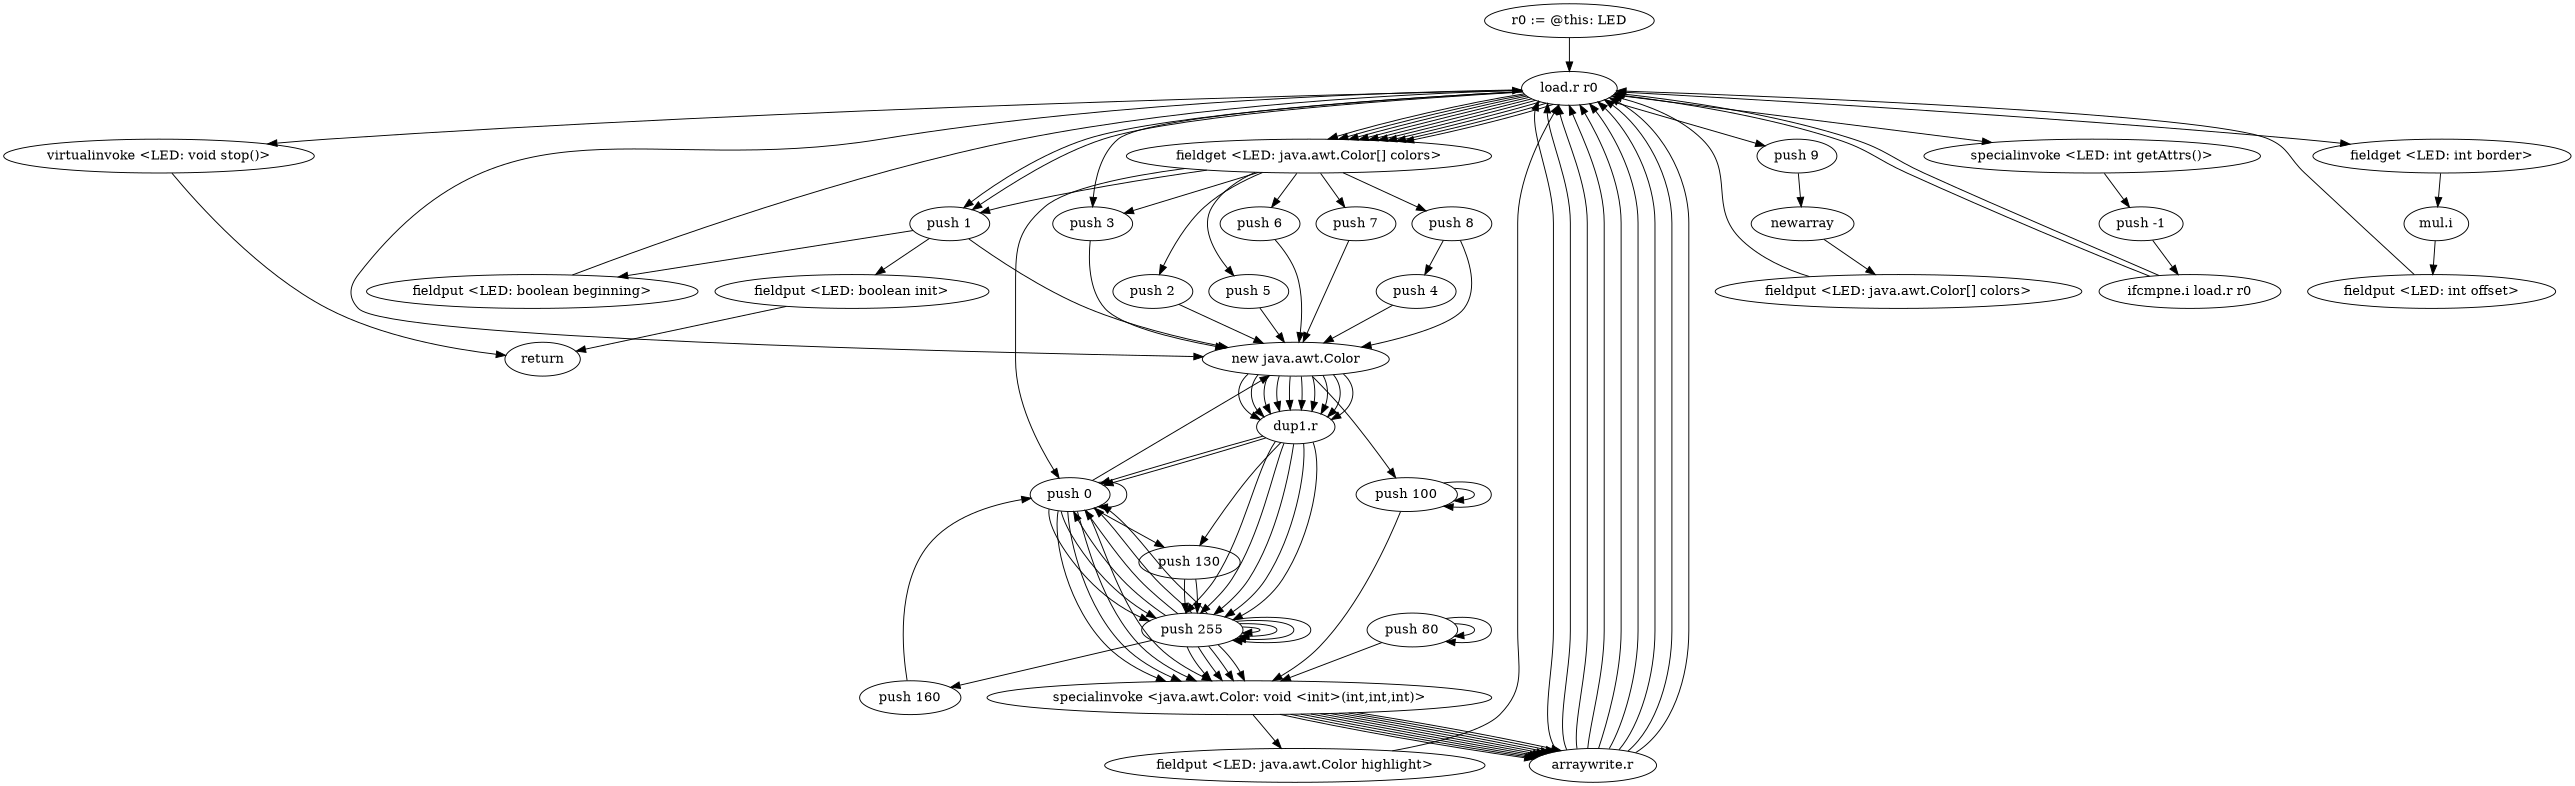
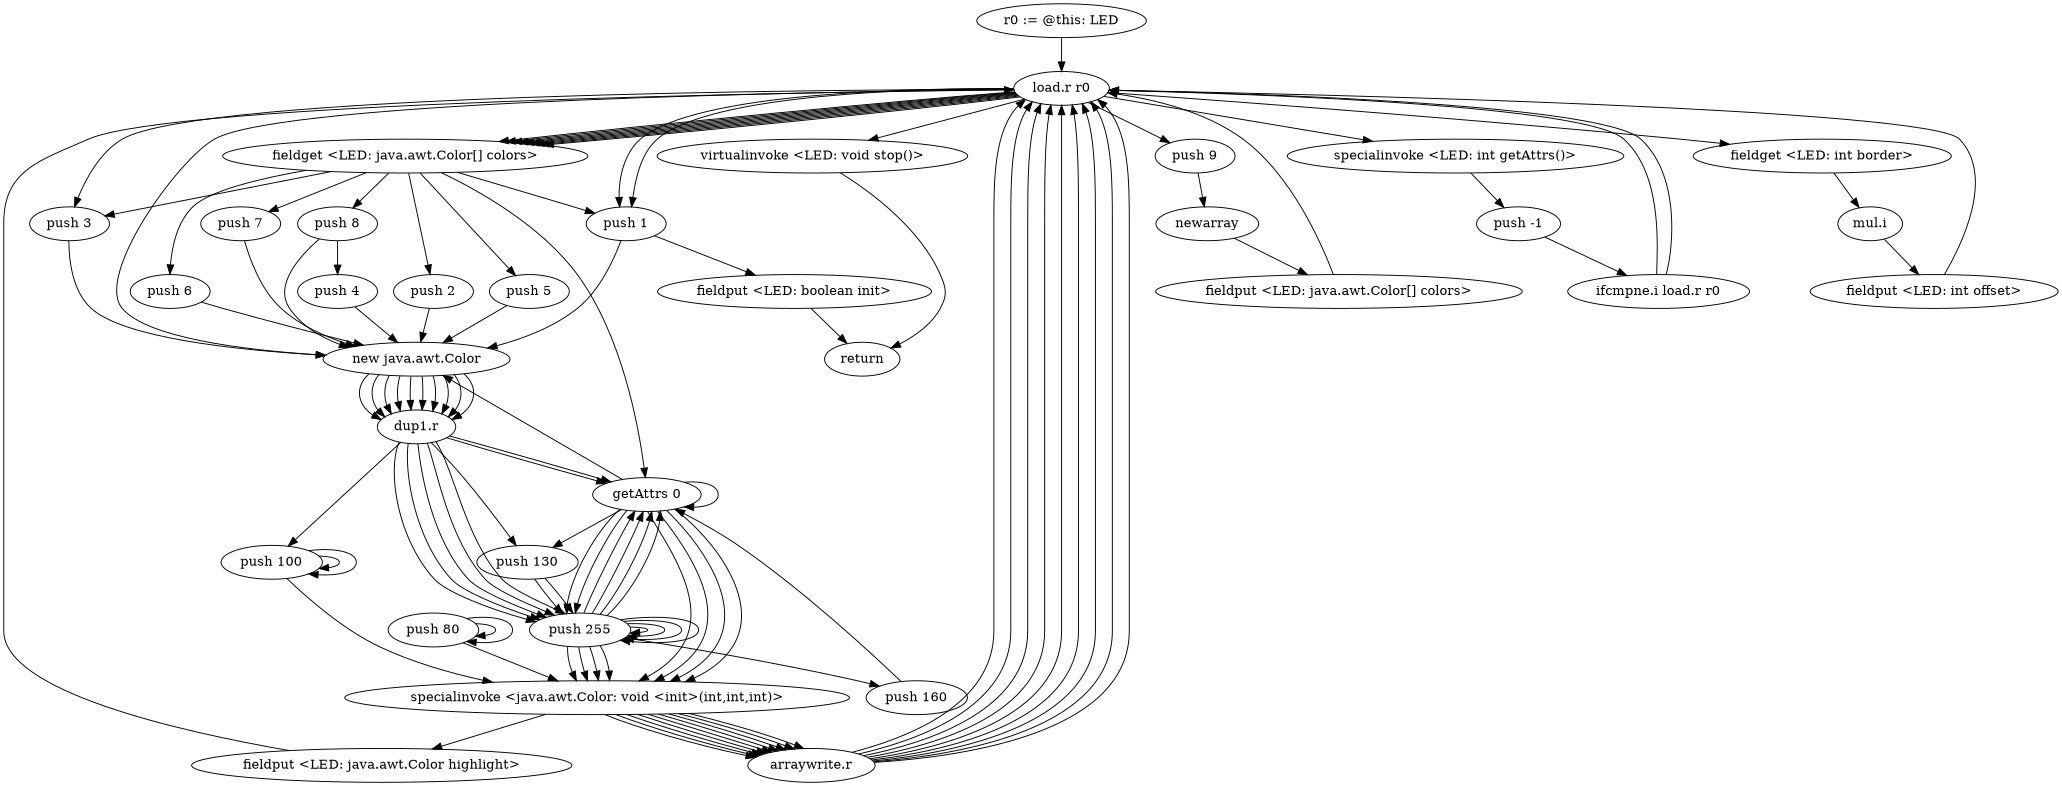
node "fieldput <LED: boolean beginning>": removed
edge "new java.awt.Color" -> "push 100": now "dup1.r" -> "push 100"
node "push 0": label "push 0" -> "getAttrs 0"
